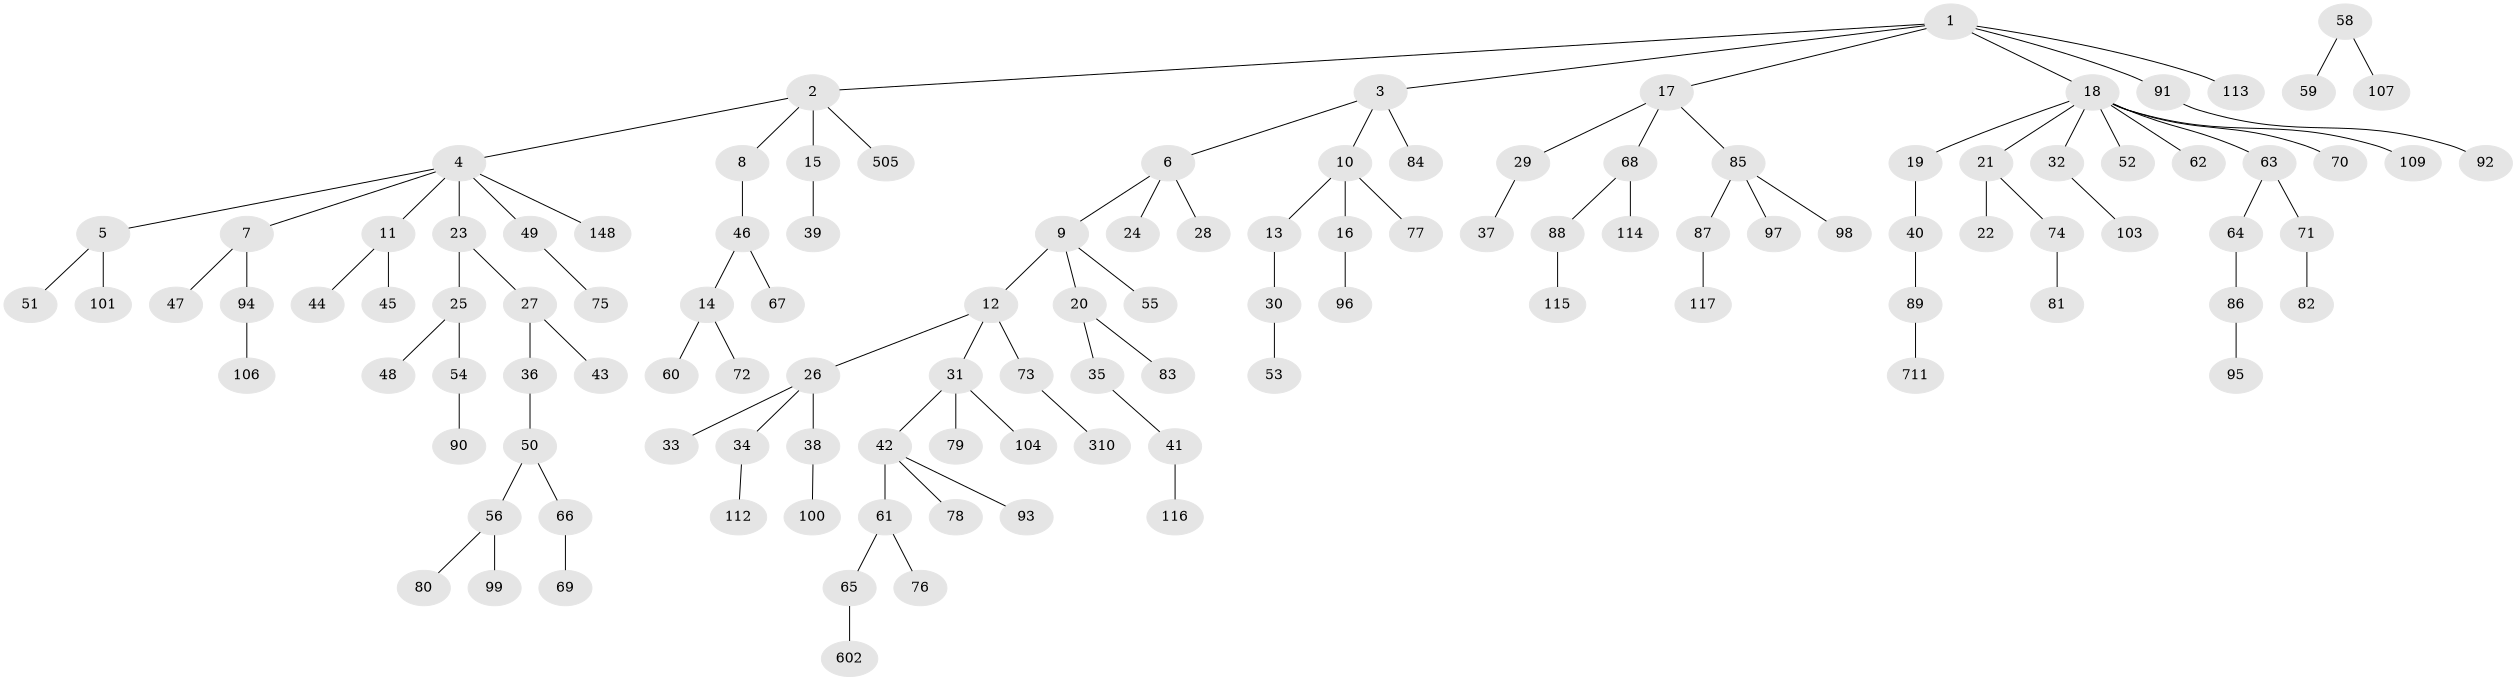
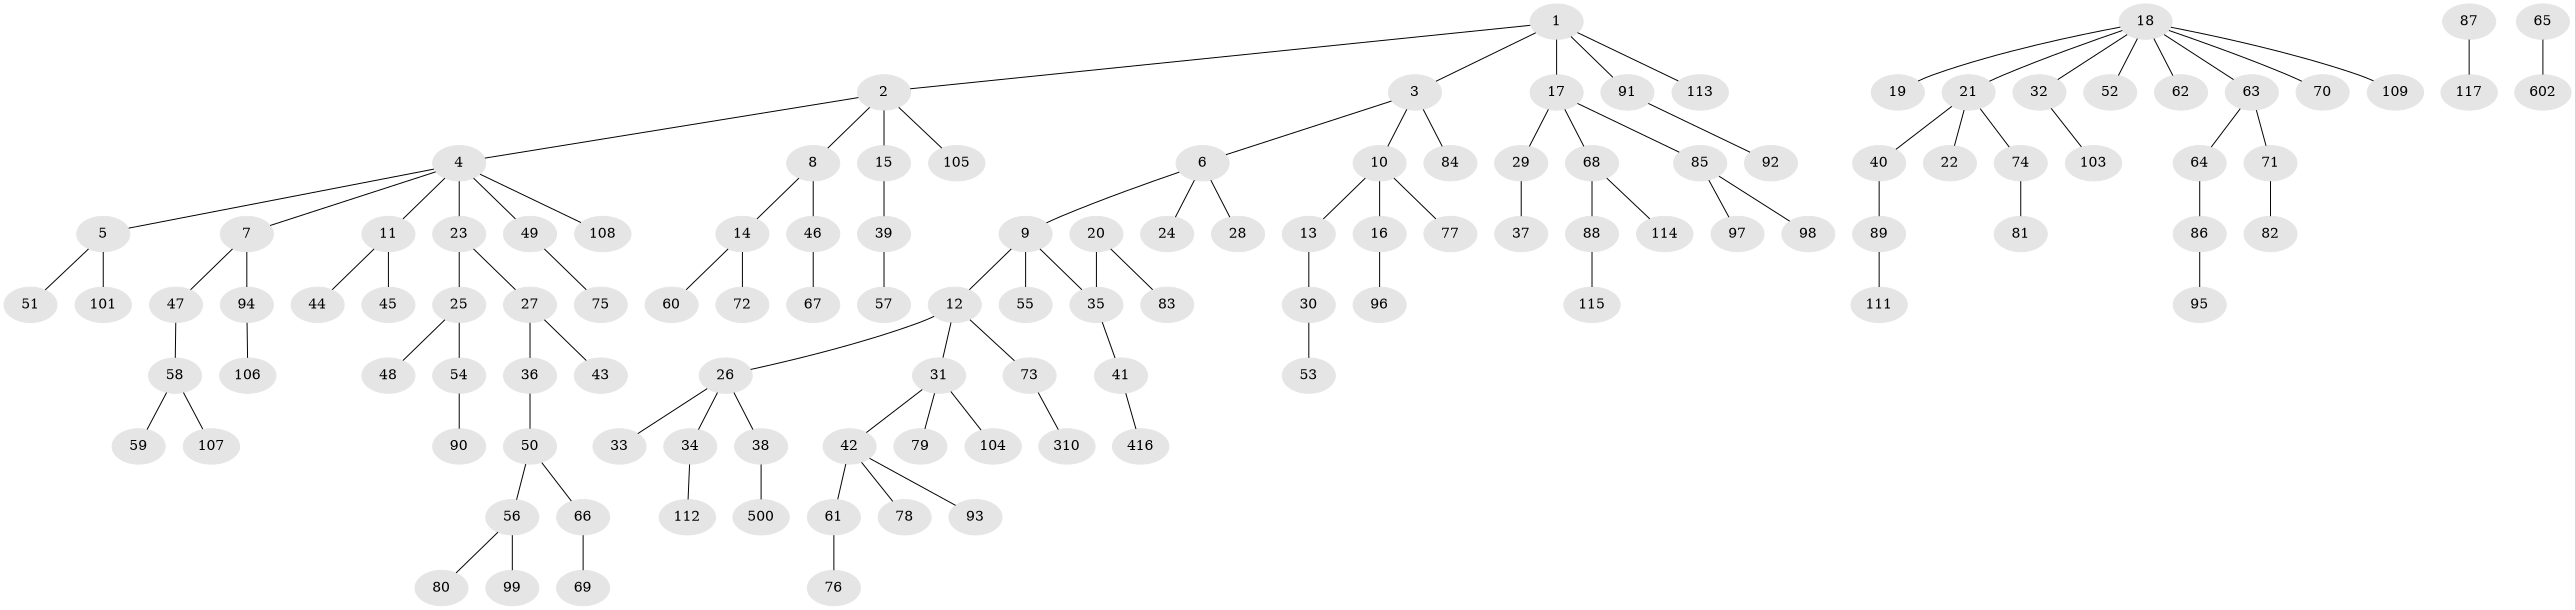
edge "1" -- "18": removed
node "505": label "505" -> "105"
edge "85" -- "87": removed
edge "19" -- "40": now "21" -- "40"
node "148": label "148" -> "108"
edge "46" -- "14": now "8" -- "14"
edge "9" -- "20": now "9" -- "35"
node "57": added
edge "47" -- "58": added
node "711": label "711" -> "111"
node "100": label "100" -> "500"
node "116": label "116" -> "416"
edge "61" -- "65": removed
